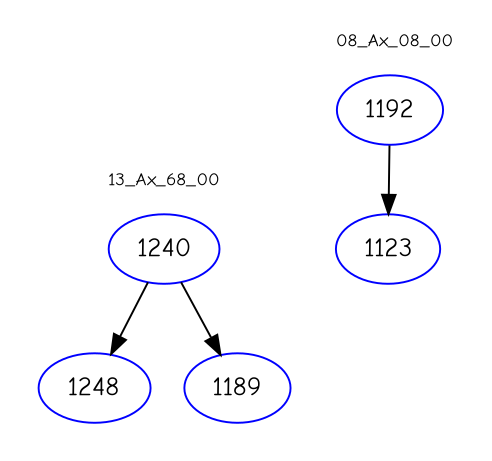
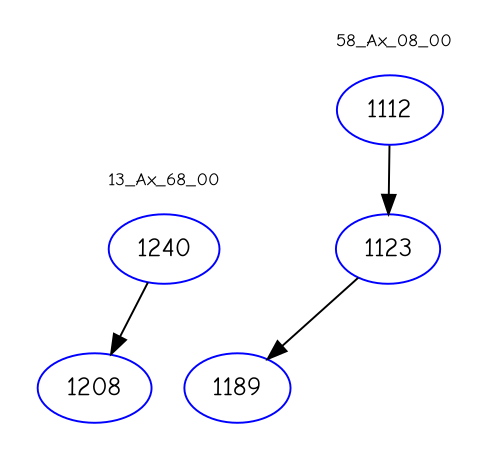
cluster "08_Ax_08_00": label "08_Ax_08_00" -> "58_Ax_08_00"
node "1192": label "1192" -> "1112"
edge "1240" -> "1189": now "1123" -> "1189"
node "1248": label "1248" -> "1208"
